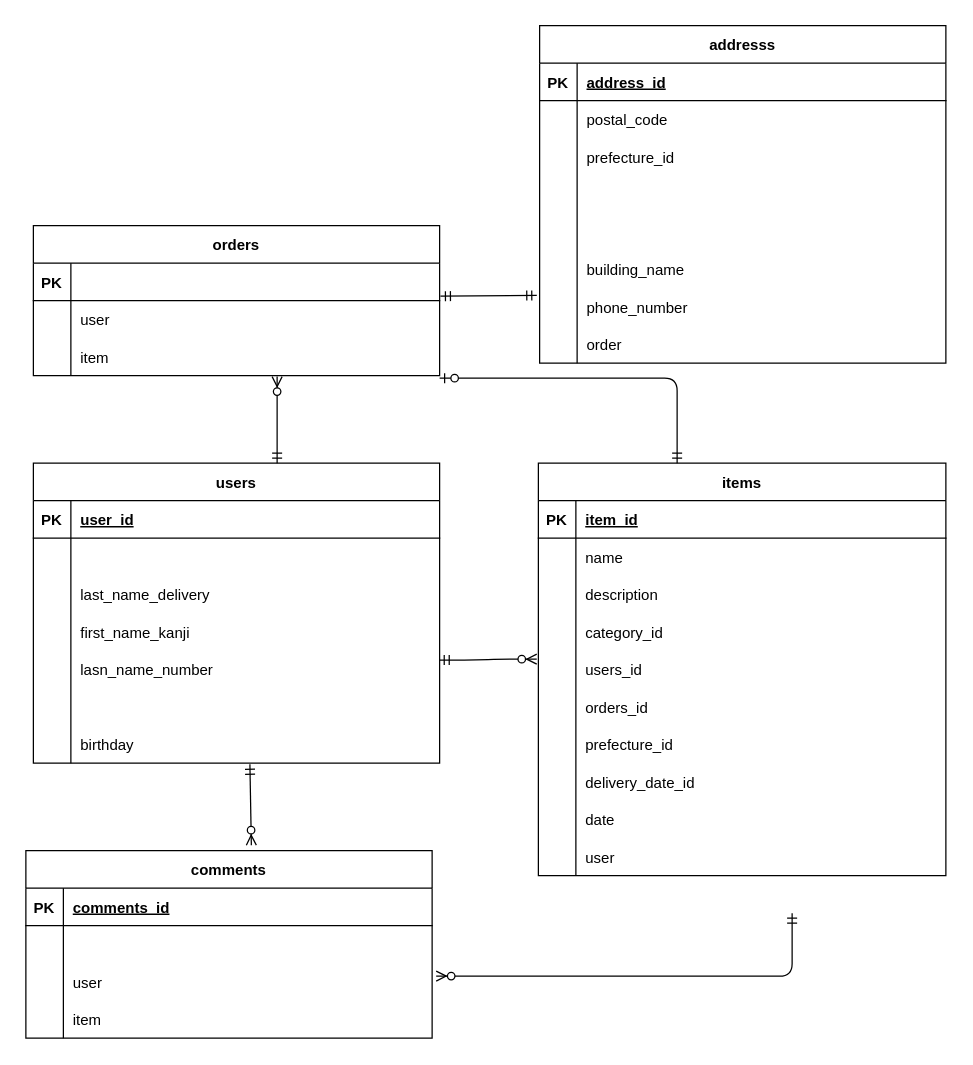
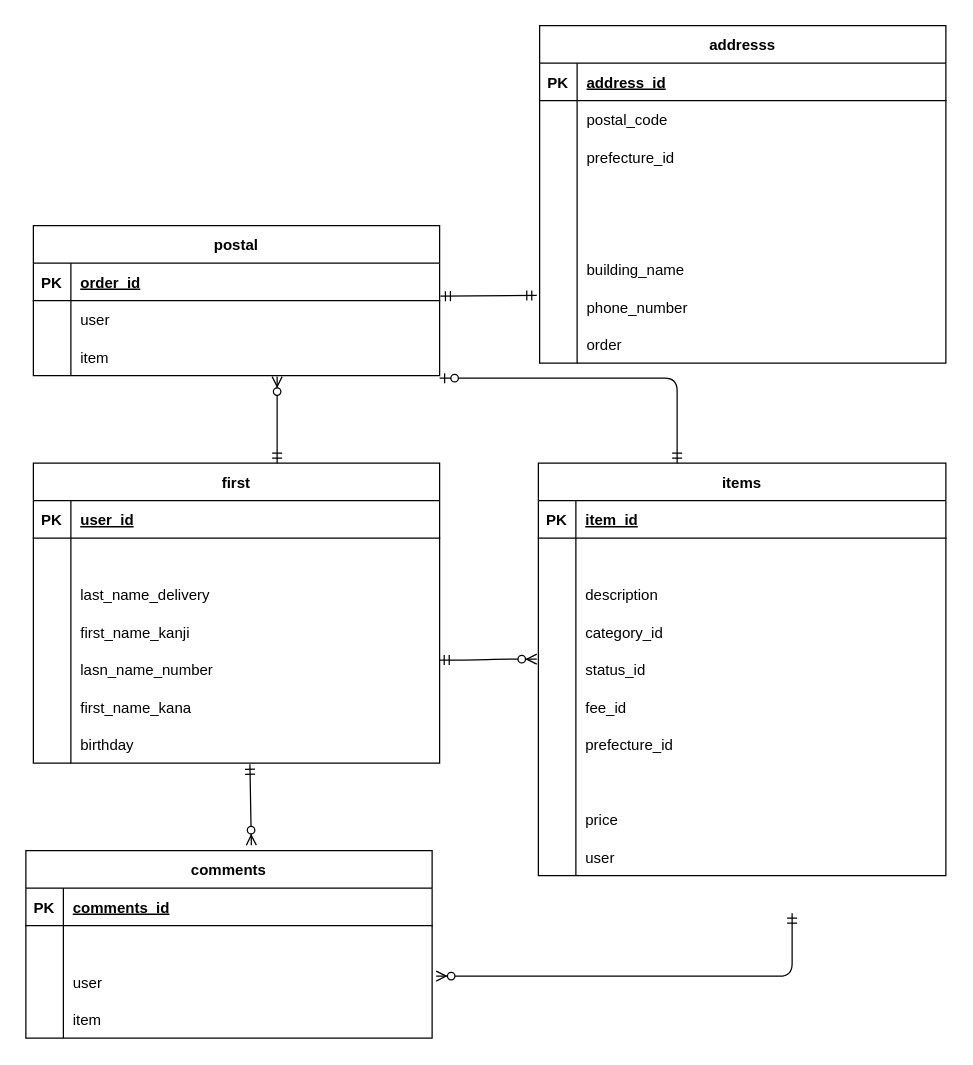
node "orders": label "orders" -> "postal"
node "order_id": added
node "users": label "users" -> "first"
node "name": removed
node "users_id": label "users_id" -> "status_id"
node "first_name_kana": added
node "orders_id": label "orders_id" -> "fee_id"
node "delivery_date_id": removed
node "date": label "date" -> "price"
